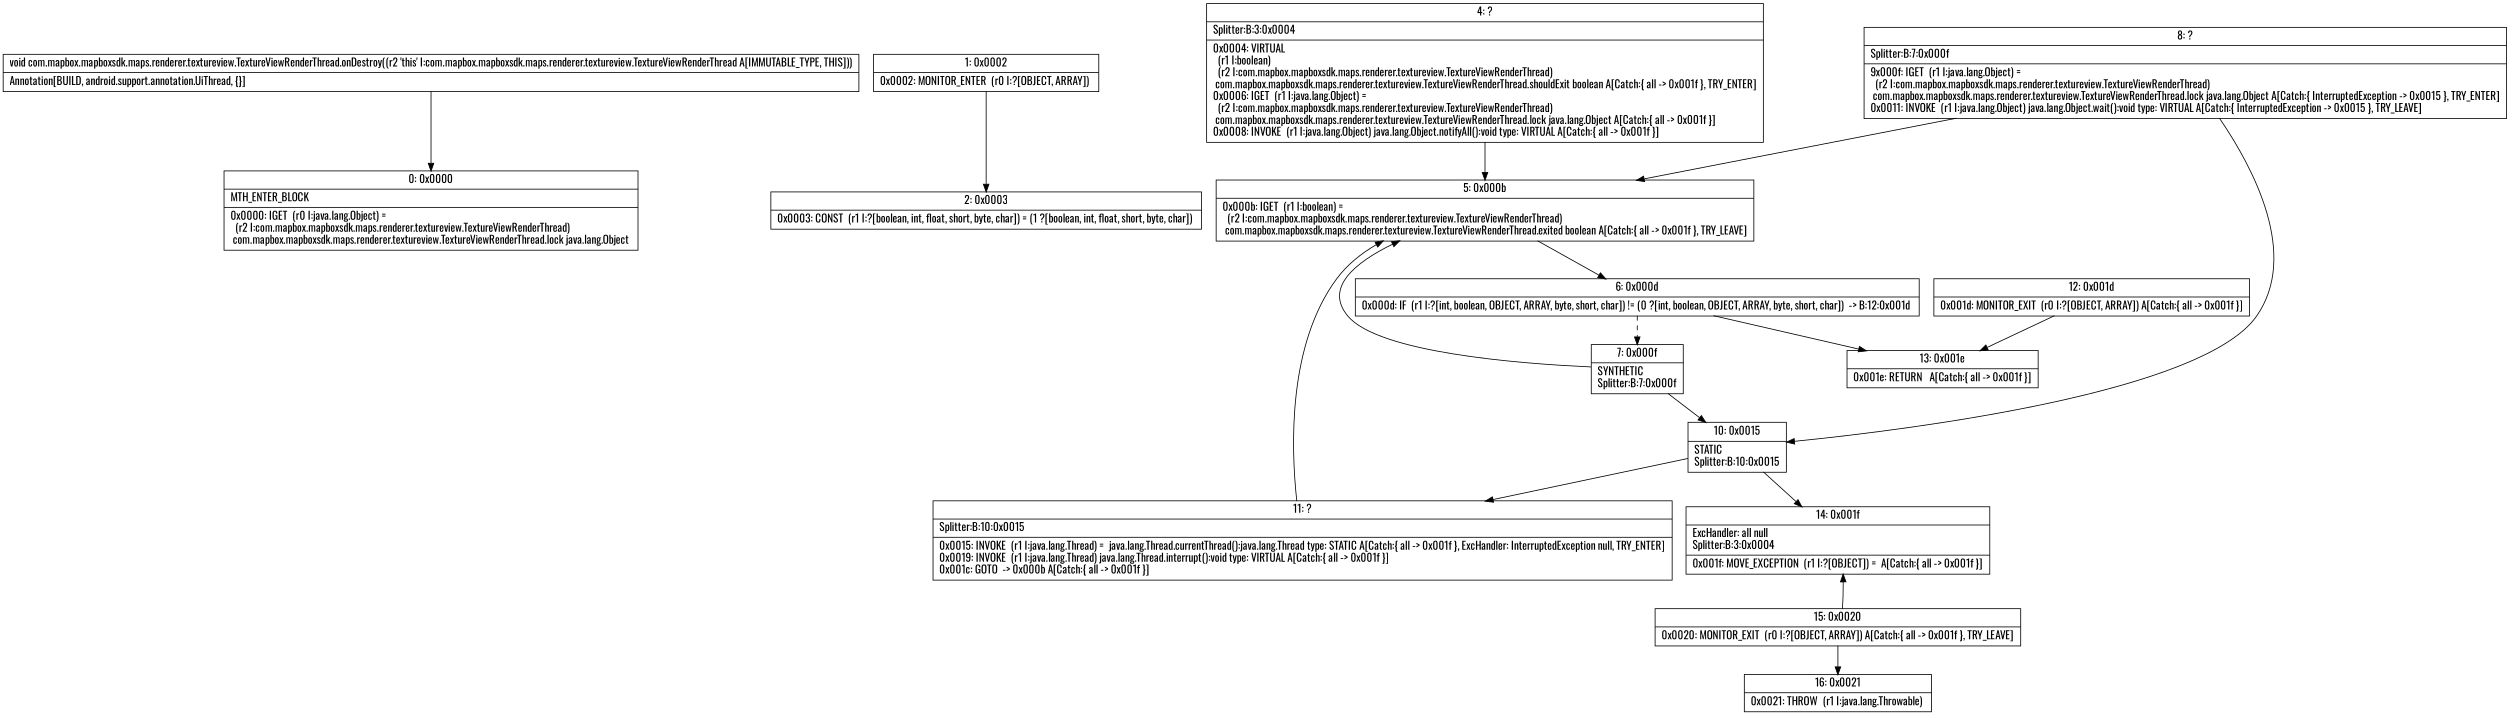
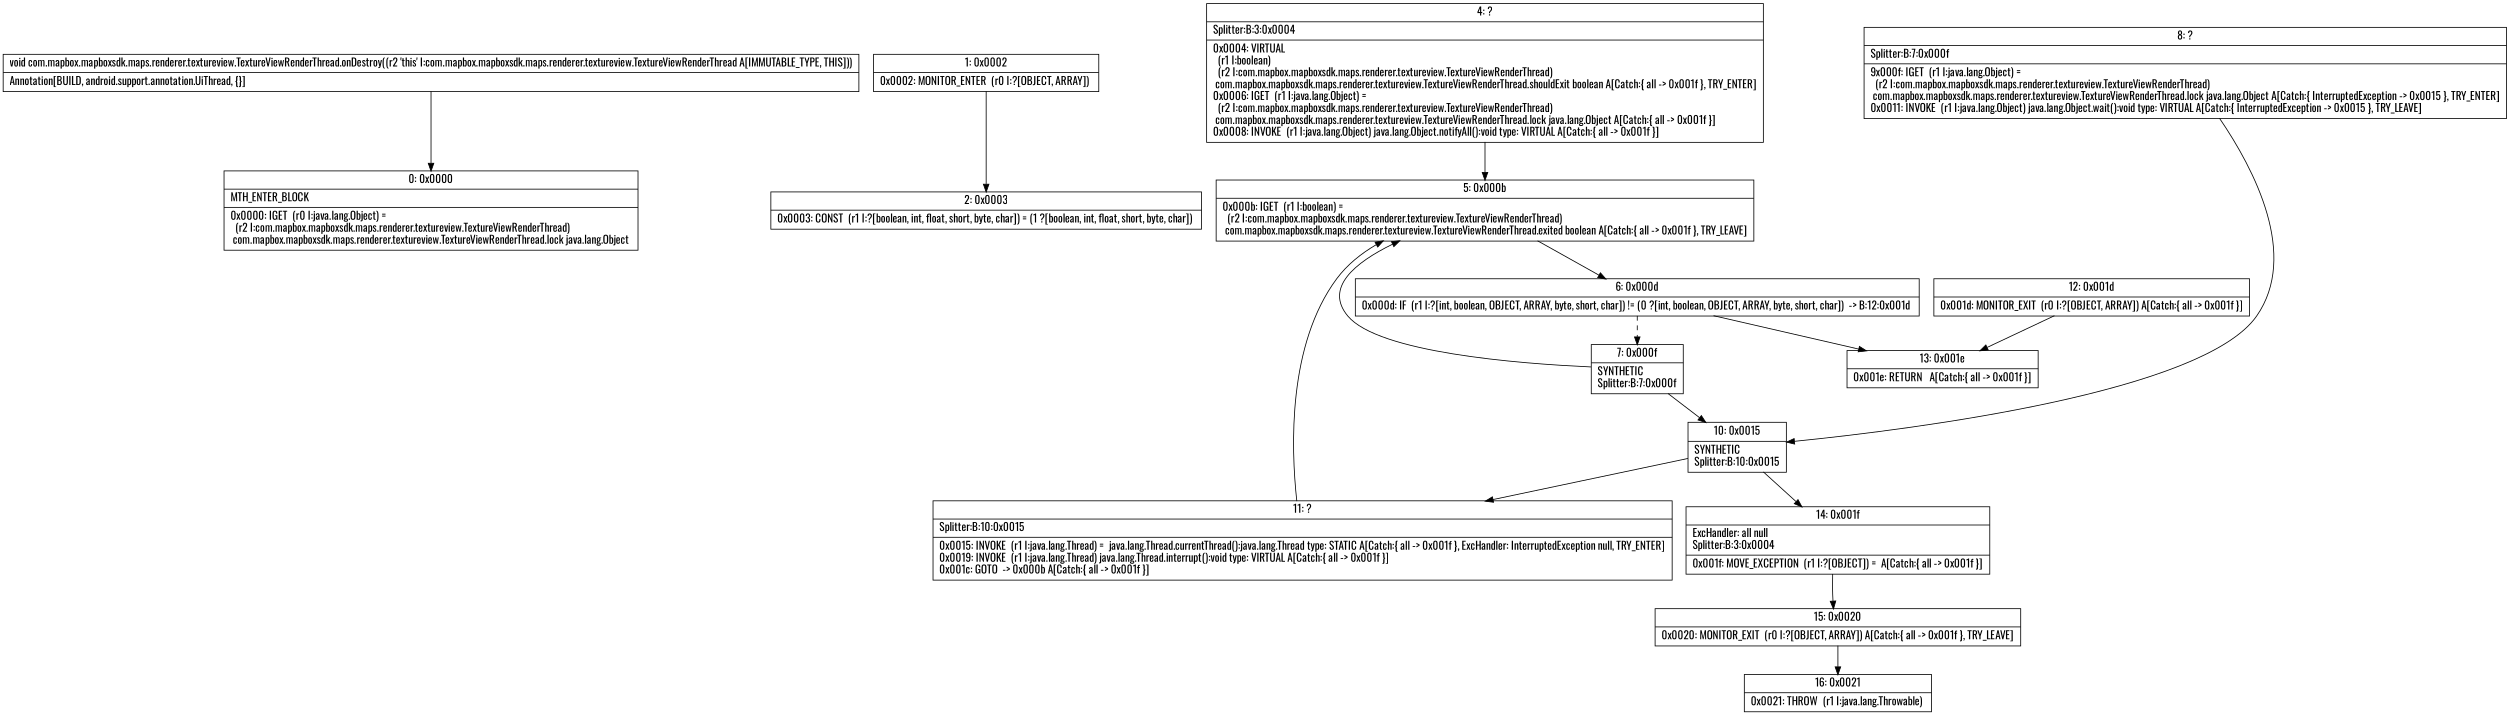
edge "8: ?" -> "5: 0x000b": removed
node "10: 0x0015": text "STATIC" -> "SYNTHETIC"
edge "15: 0x0020" -> "14: 0x001f": reversed
